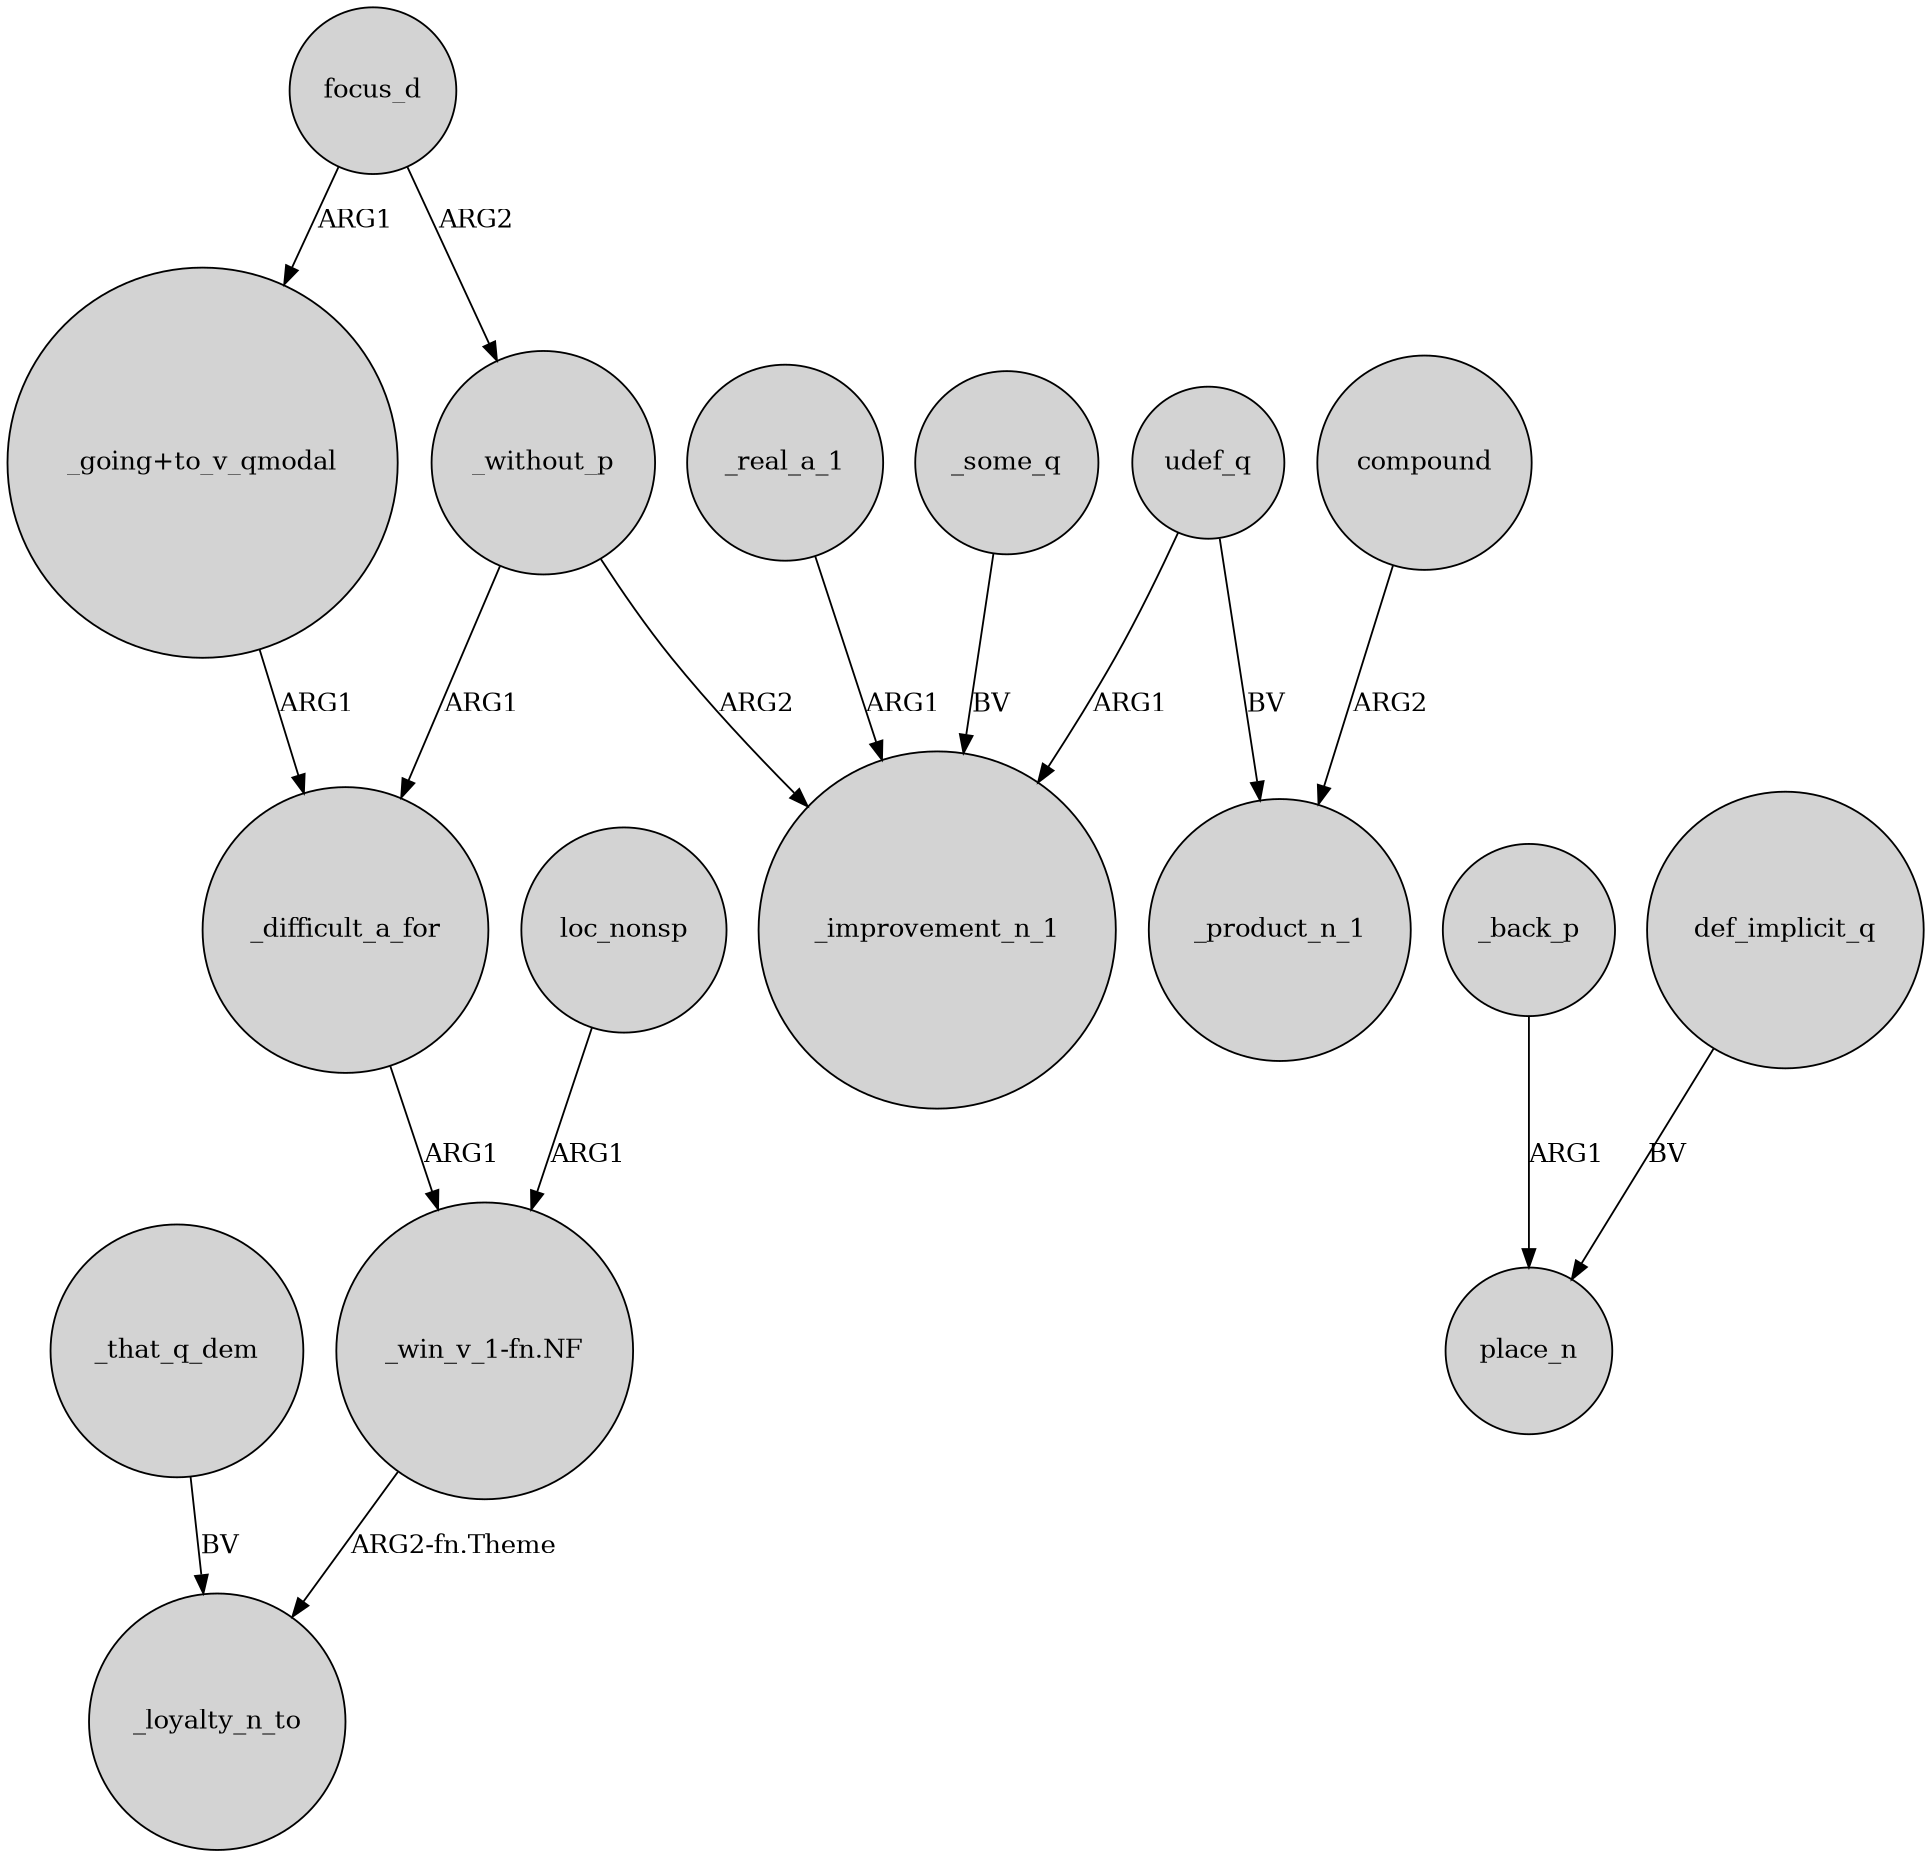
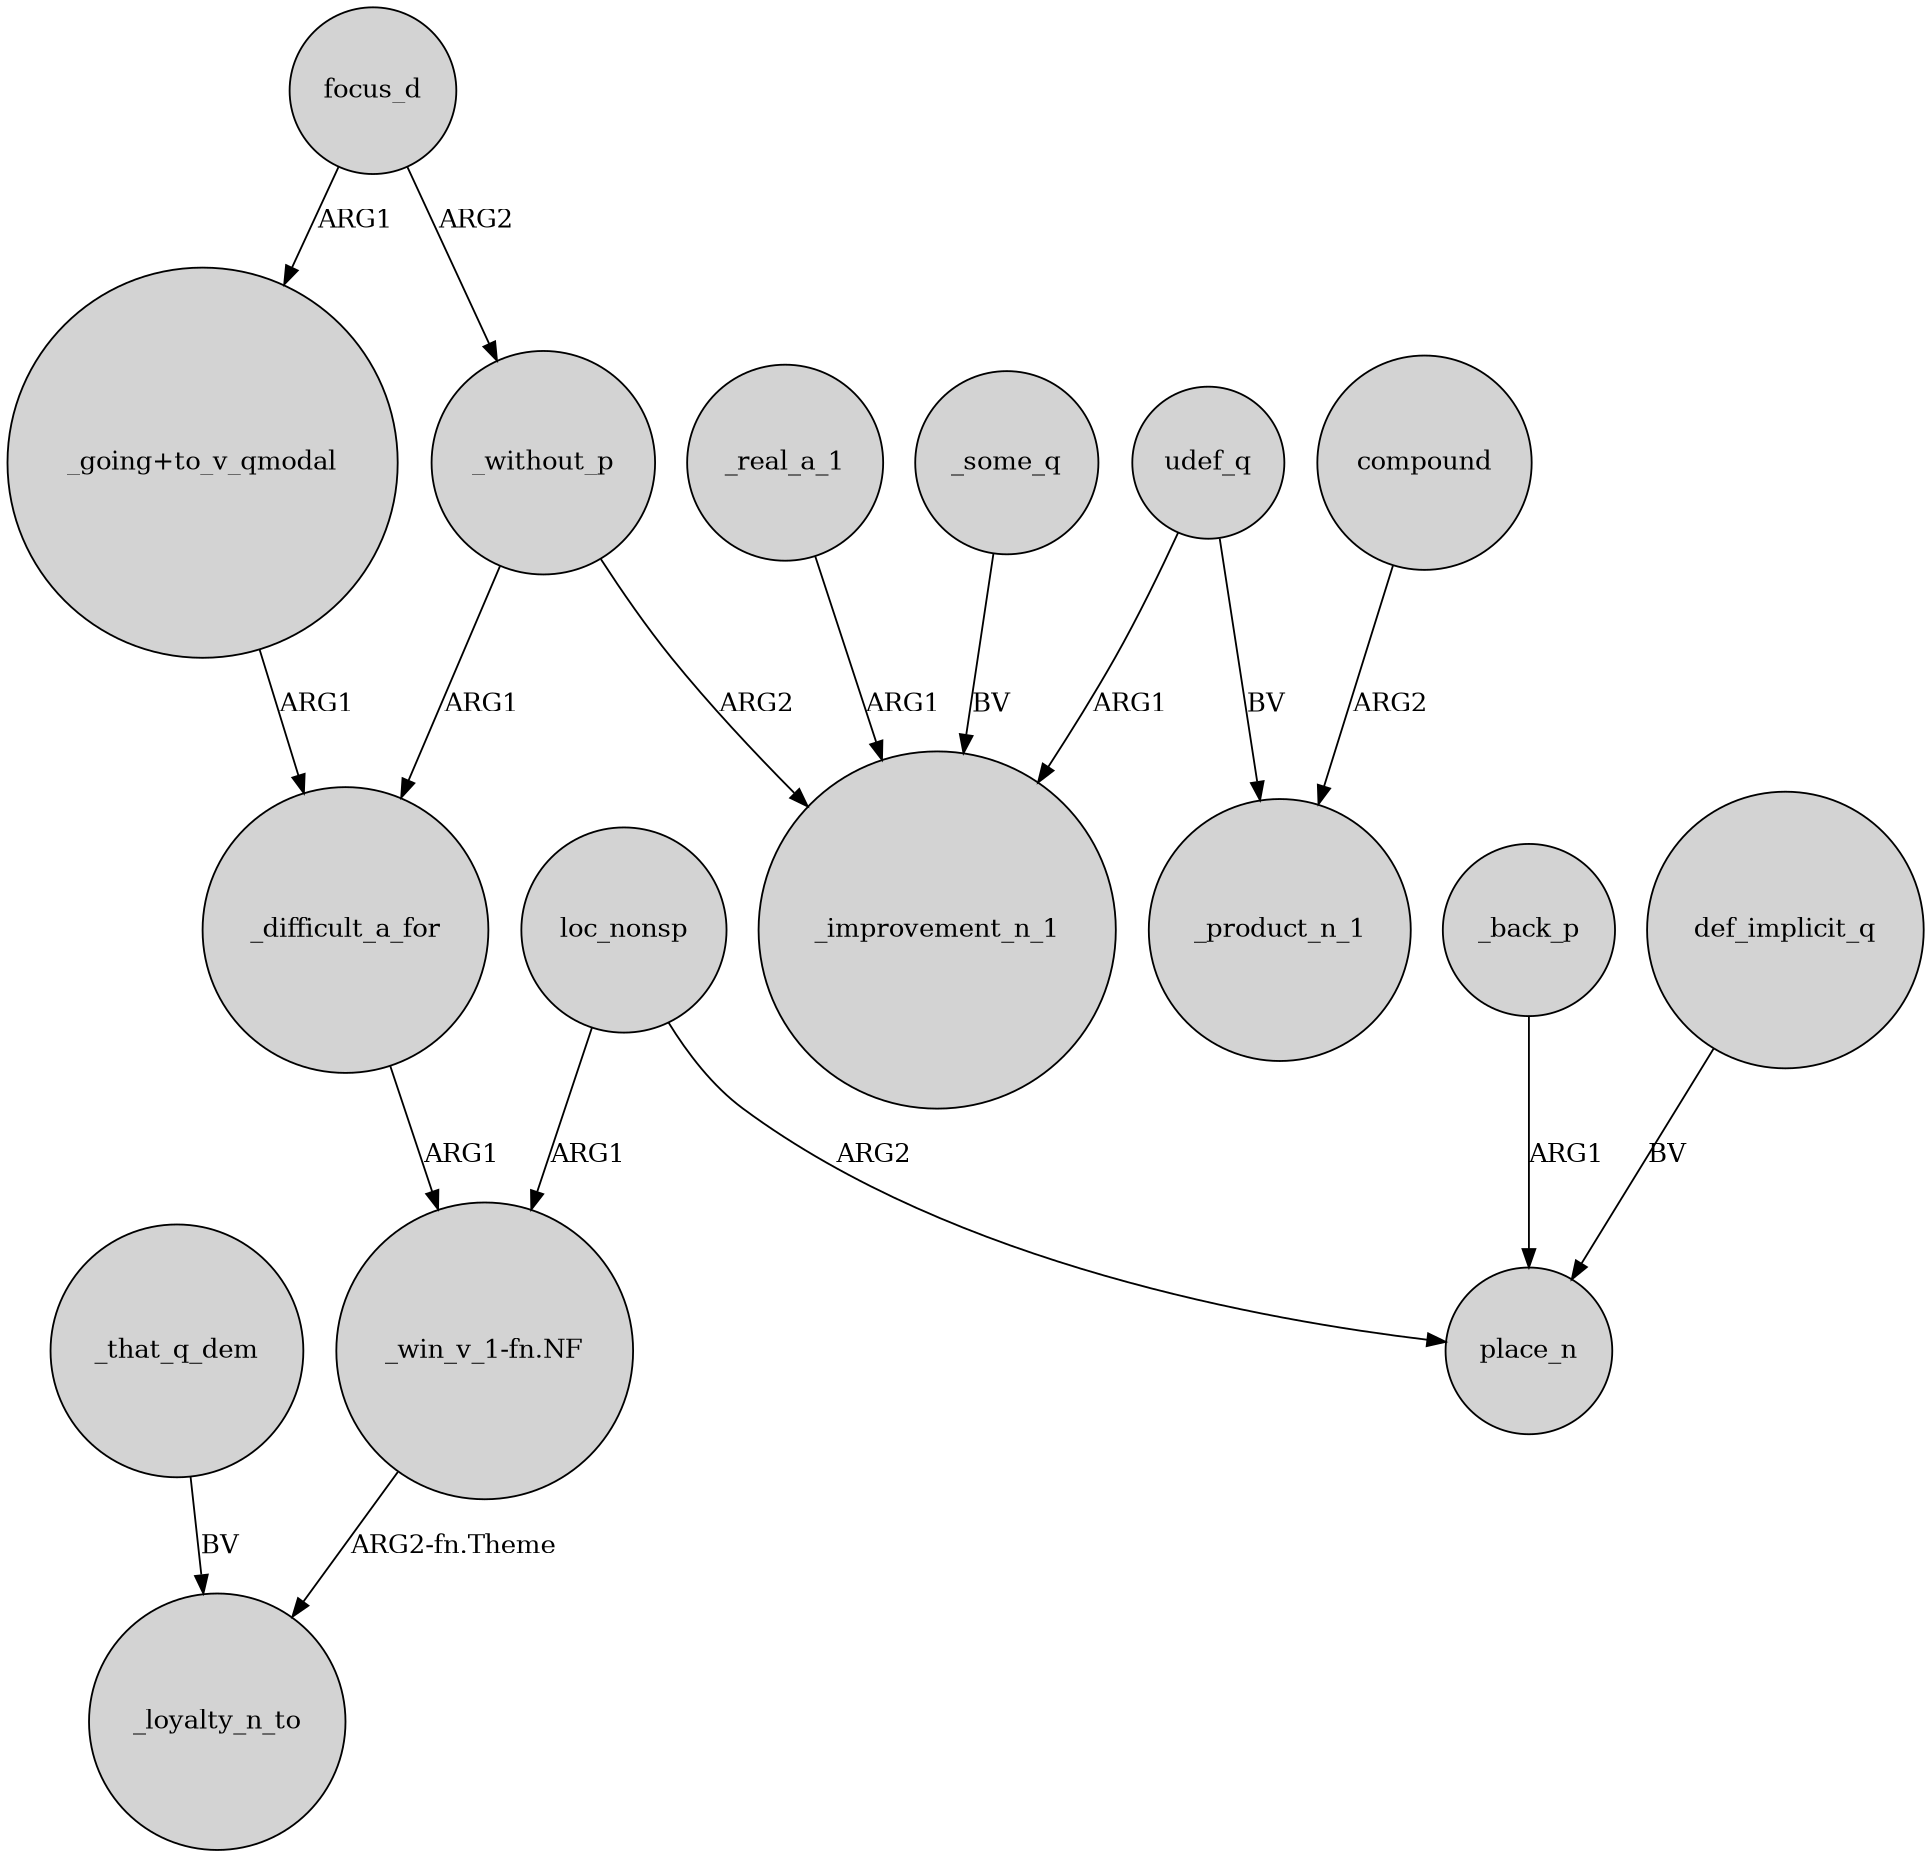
edge "loc_nonsp" -> "place_n": added, label "ARG2"
